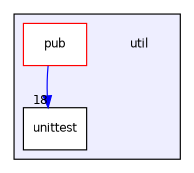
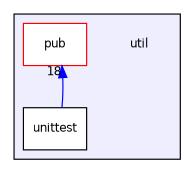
edge "pub" -> "unittest": reversed
